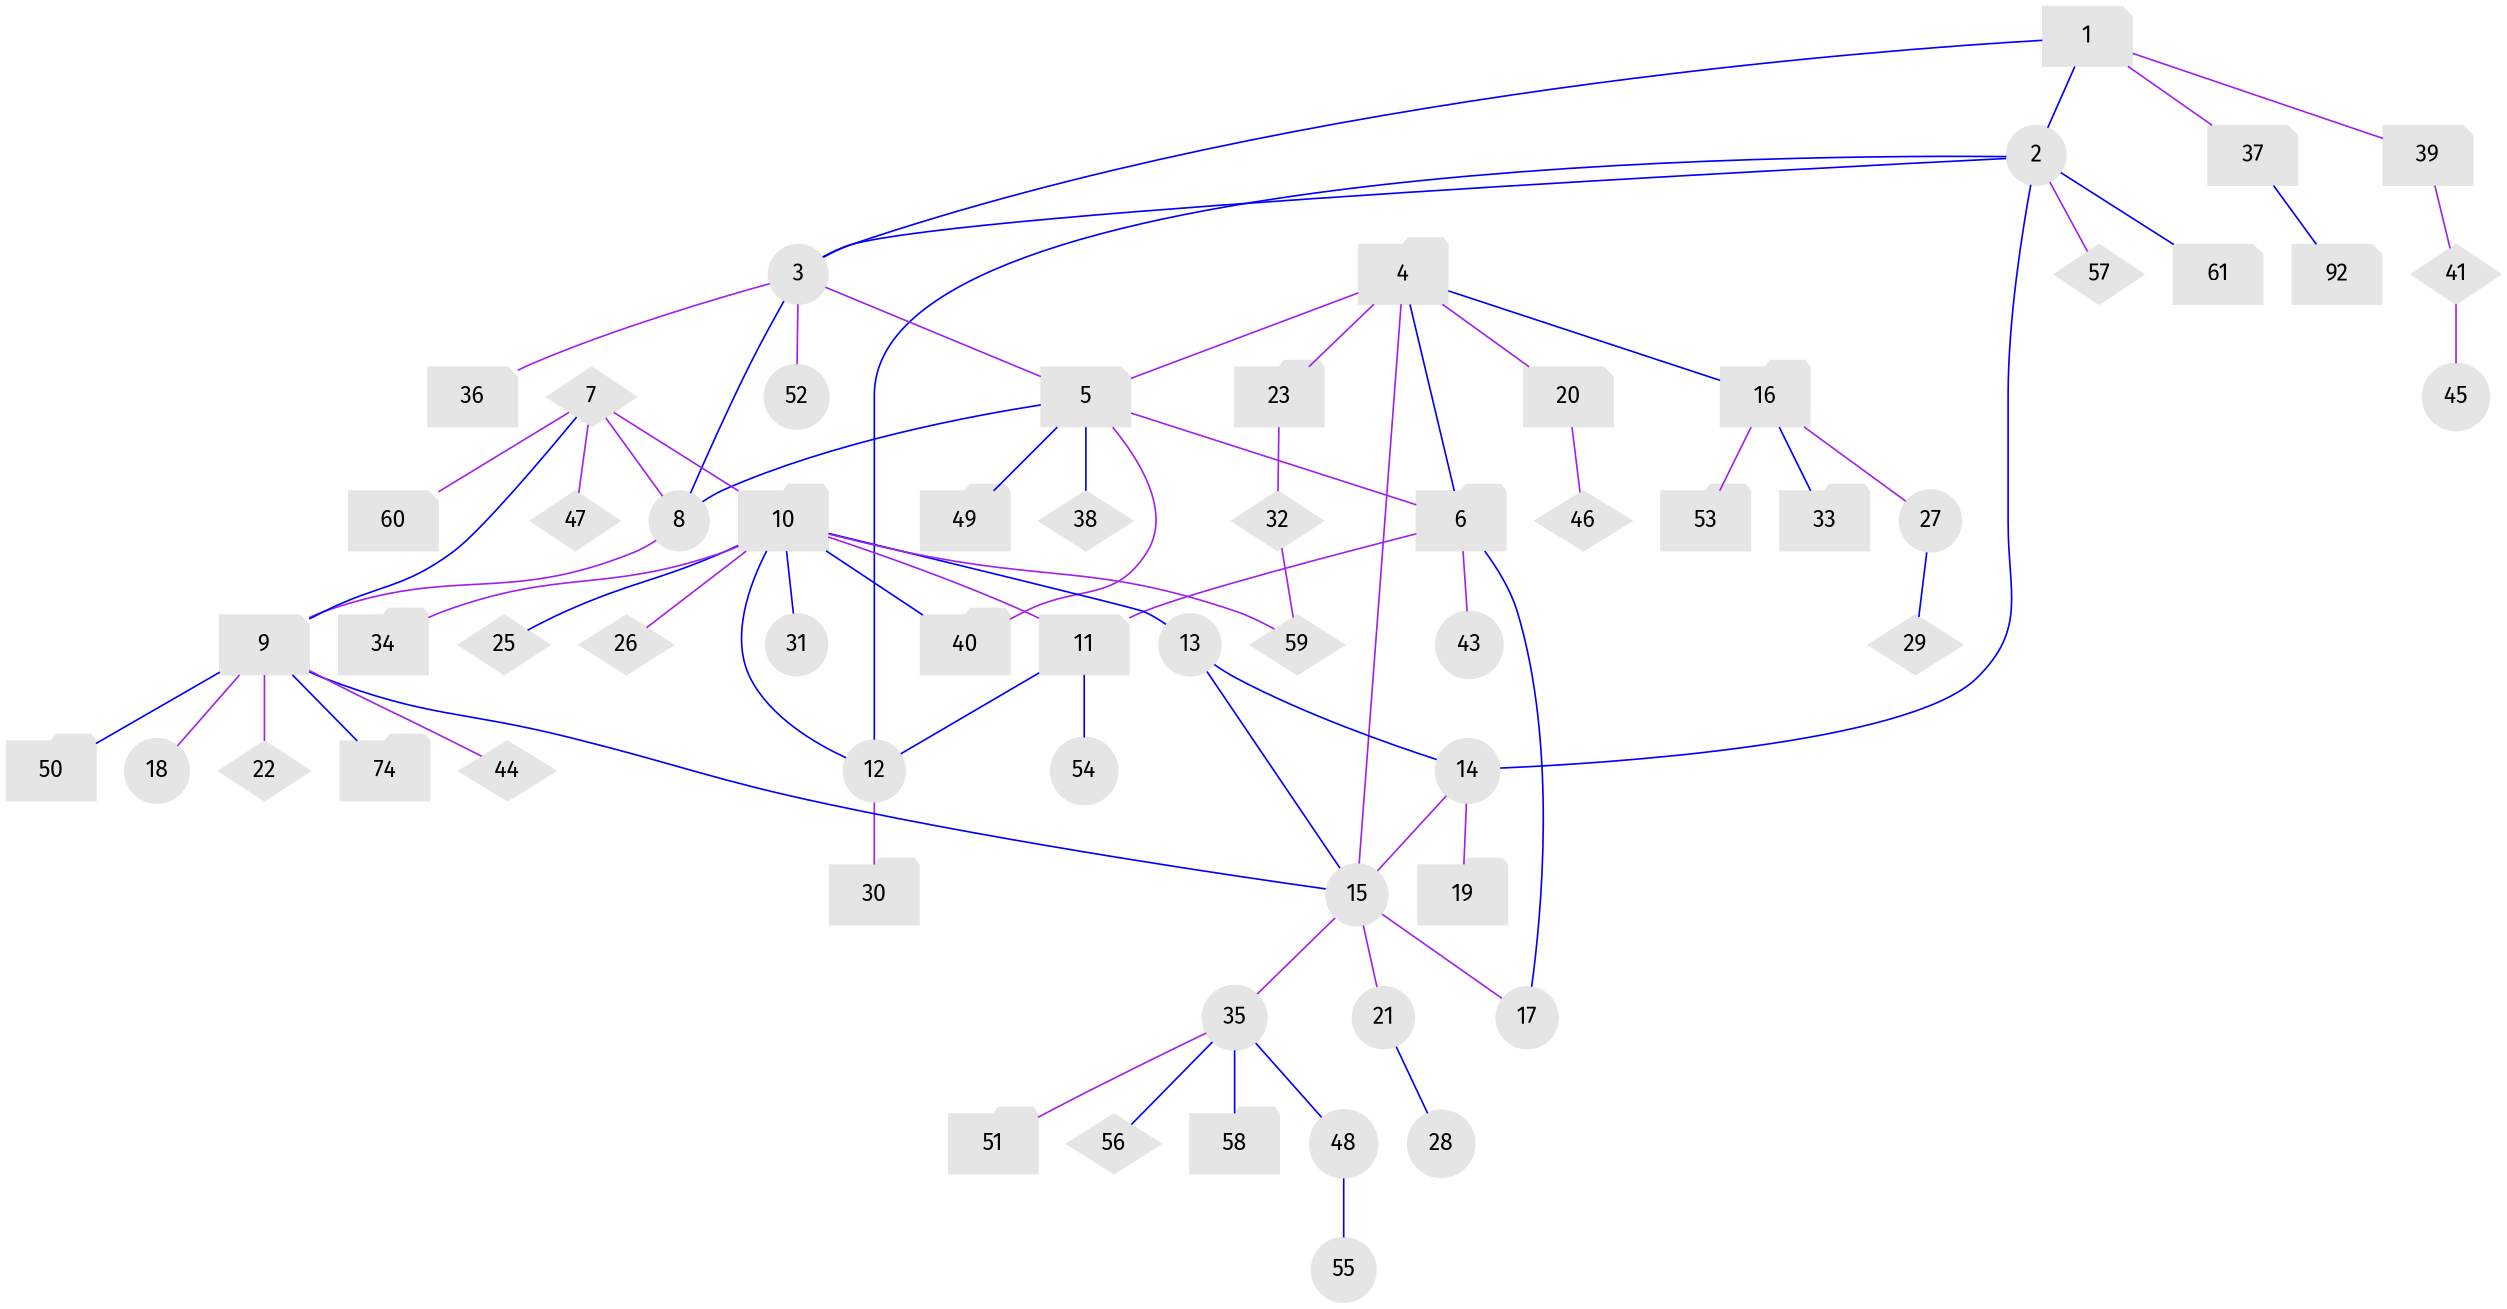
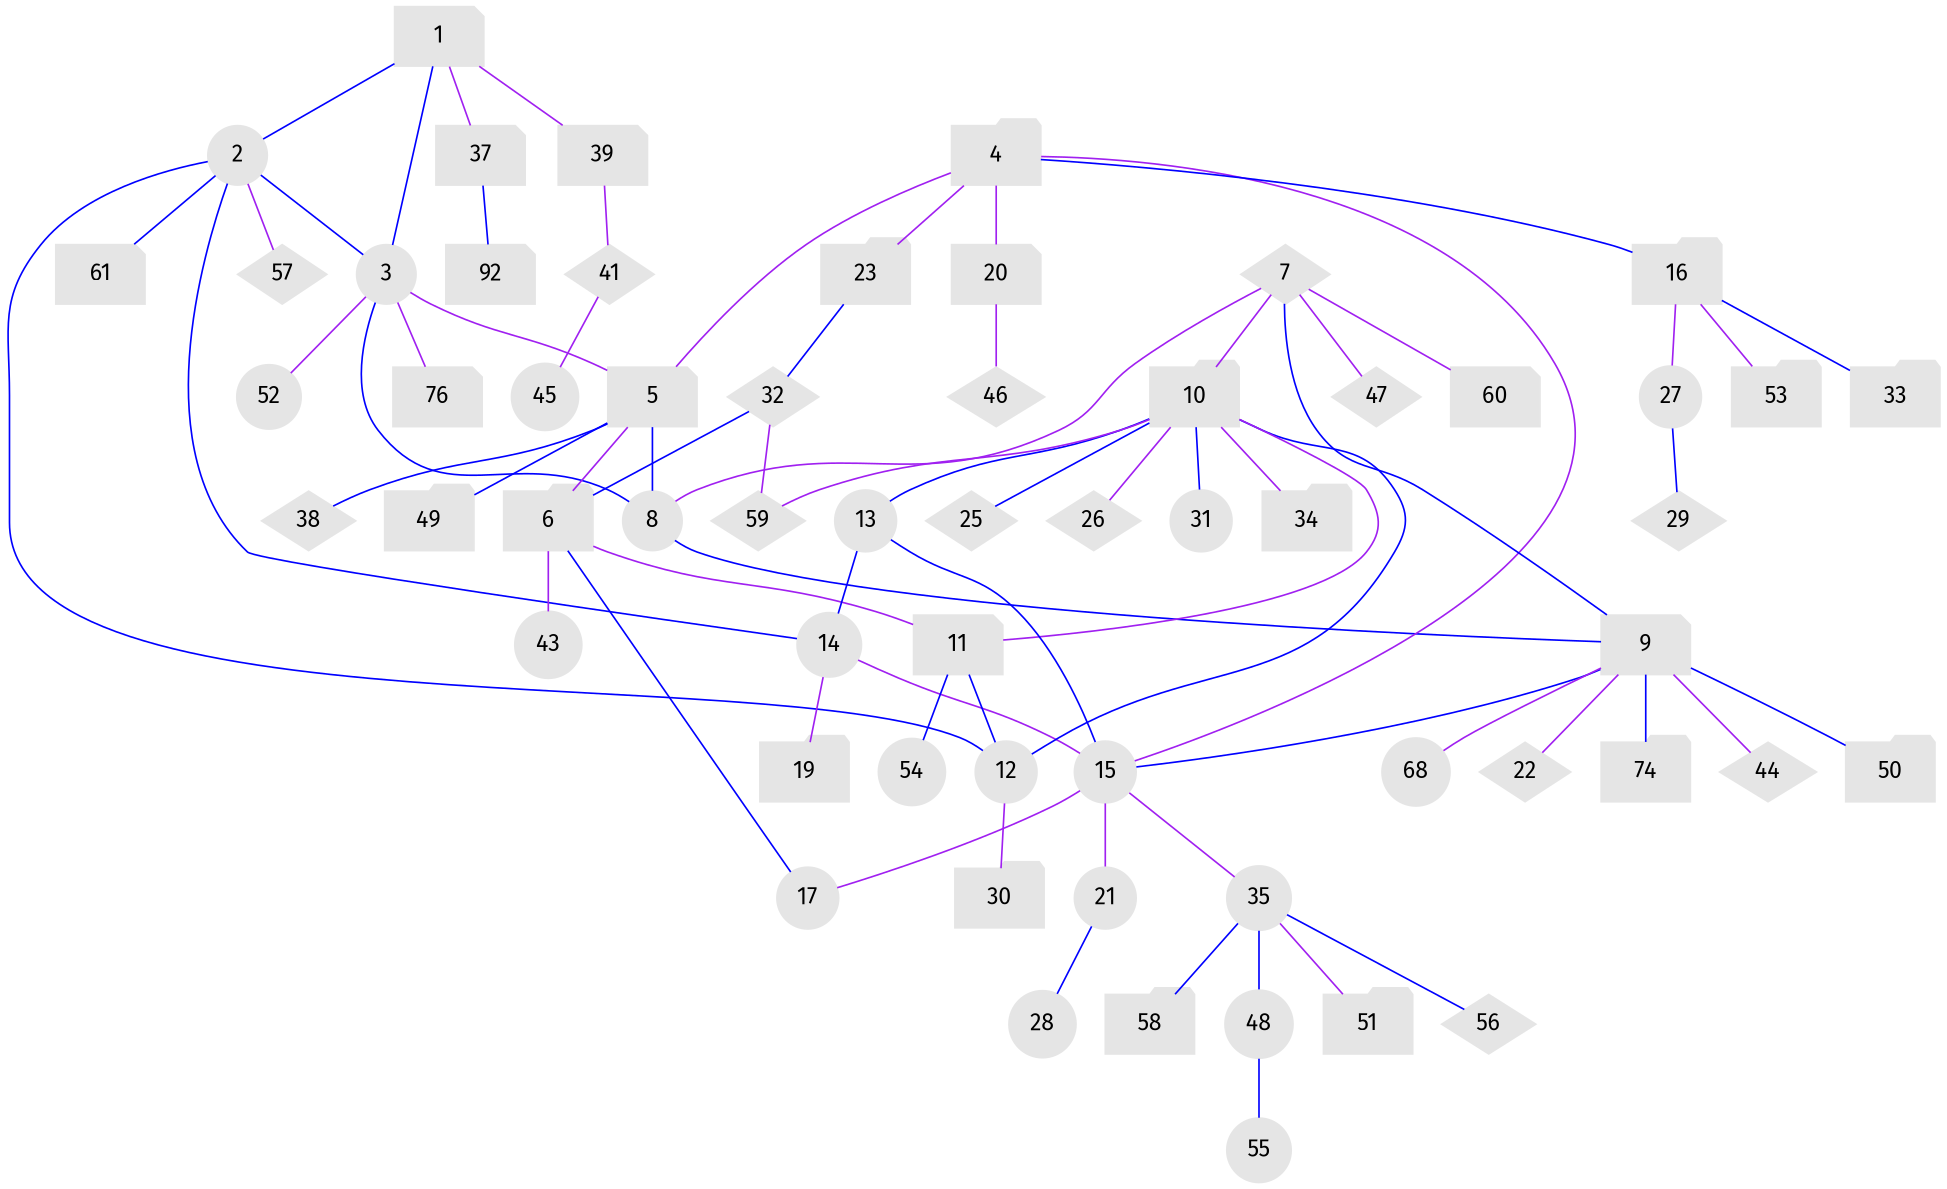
node "36": label "36" -> "76"
edge "4" -- "6": now "32" -- "6"
edge "23" -- "32": color purple -> blue
edge "8" -- "9": color purple -> blue
node "40": removed
node "18": label "18" -> "68"
